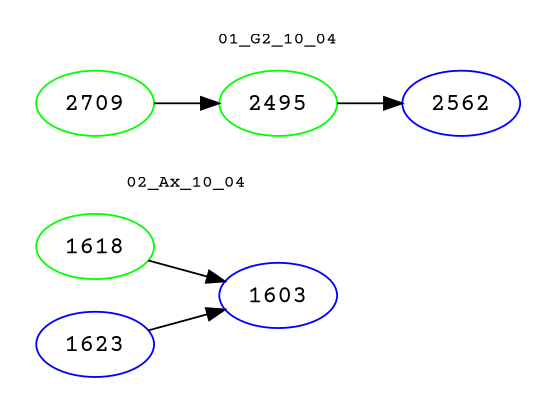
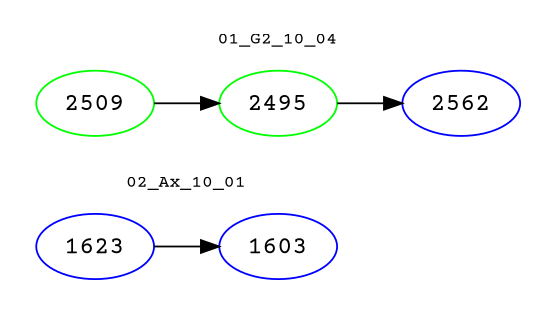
node "2709": label "2709" -> "2509"
cluster "02_Ax_10_04": label "02_Ax_10_04" -> "02_Ax_10_01"
node "1618": removed
